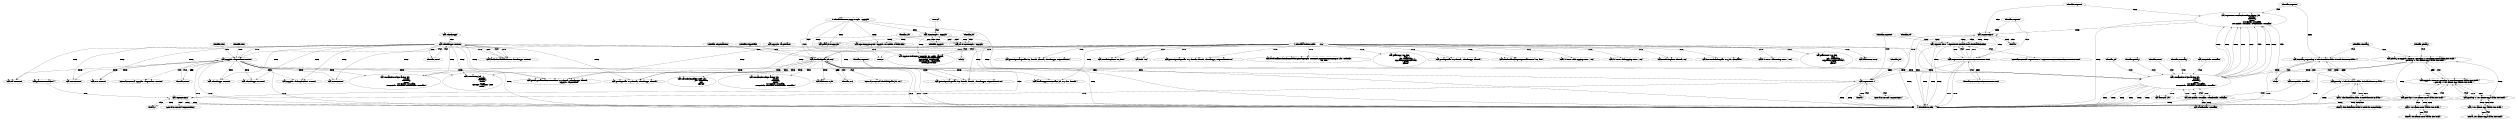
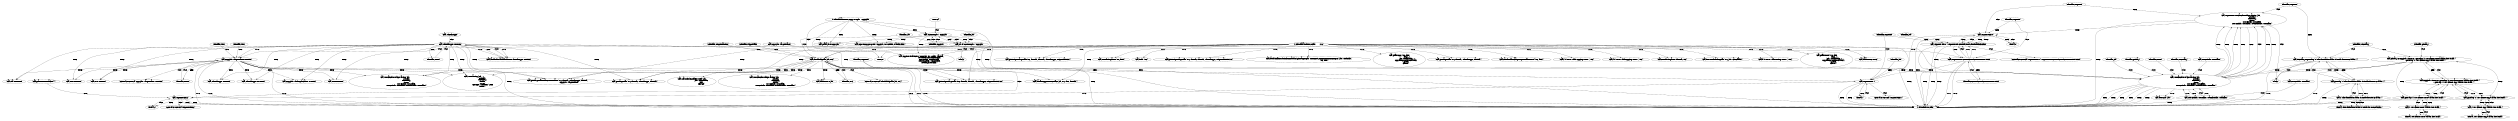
edge "(Call,response == 0)" -> "(Call,response == GTK_RESPONSE_DELETE_EVENT)": now "(Call,copy_job->target_name)" -> "(Call,response == GTK_RESPONSE_DELETE_EVENT)"
node "(Call,transfer_info->num_files)": removed
